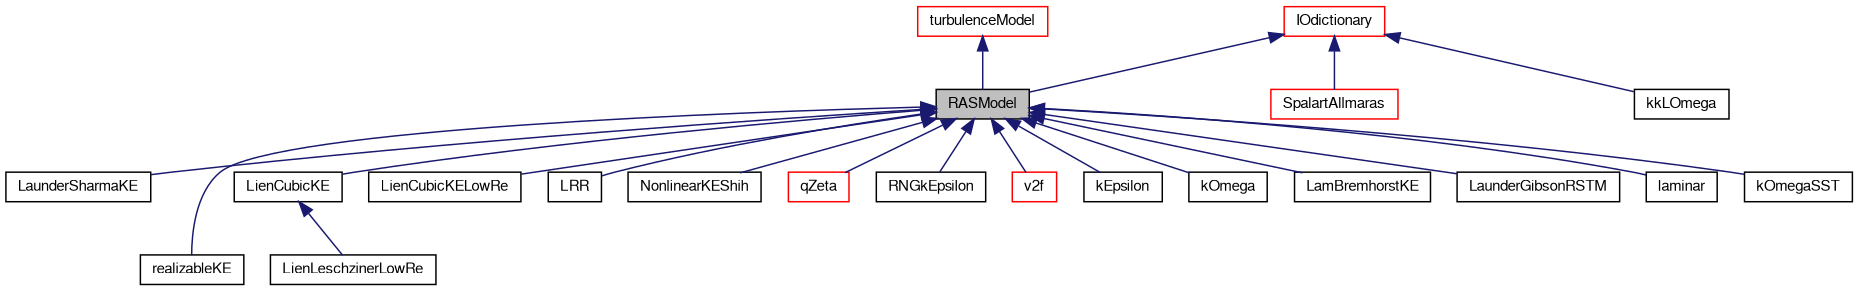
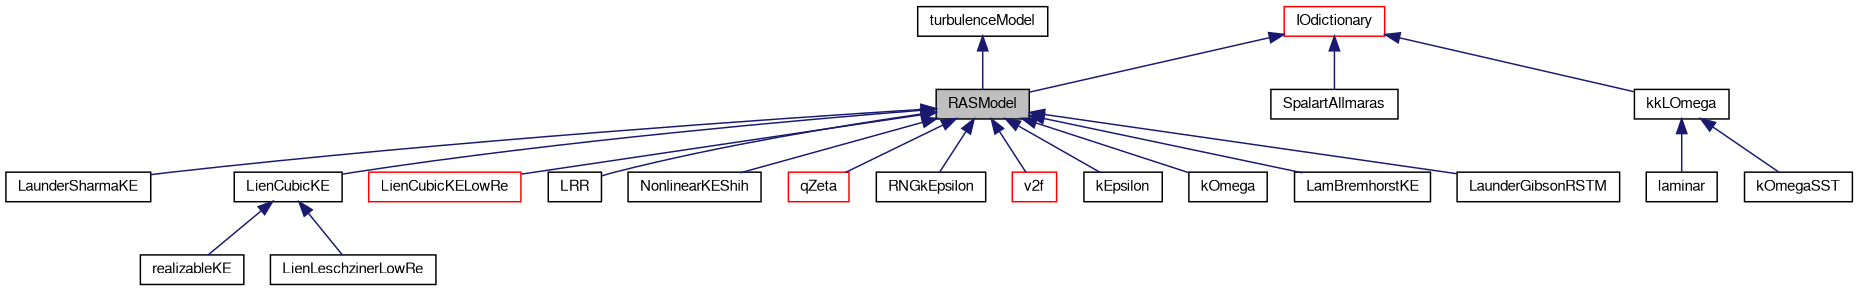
node "turbulenceModel": color red -> black
node "SpalartAllmaras": color red -> black
edge "realizableKE" -> "RASModel": now "realizableKE" -> "LienCubicKE"
edge "laminar" -> "RASModel": now "laminar" -> "kkLOmega"
edge "kOmegaSST" -> "RASModel": now "kOmegaSST" -> "kkLOmega"
node "LienCubicKELowRe": color black -> red
